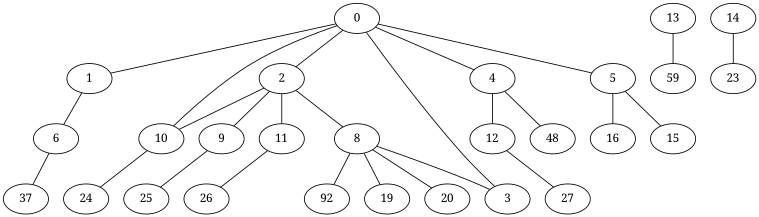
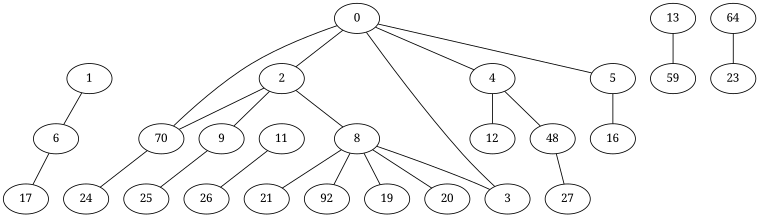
node "14": label "14" -> "64"
edge "0" -- "1": removed
edge "2" -- "11": removed
node "10": label "10" -> "70"
node "15": removed
edge "12" -- "27": now "48" -- "27"
node "37": label "37" -> "17"
node "21": added
